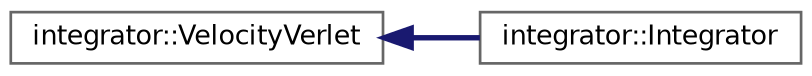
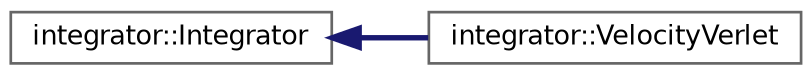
edge "integrator::Integrator" -> "integrator::VelocityVerlet": reversed
